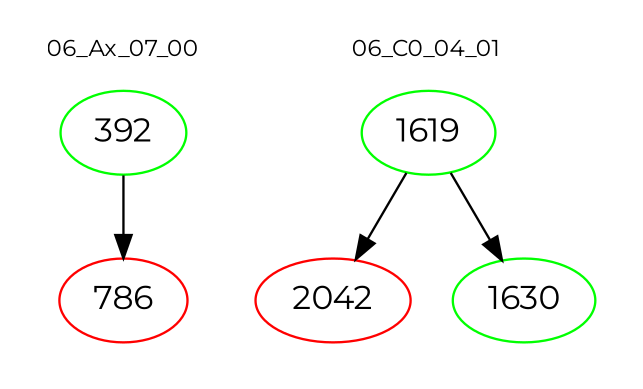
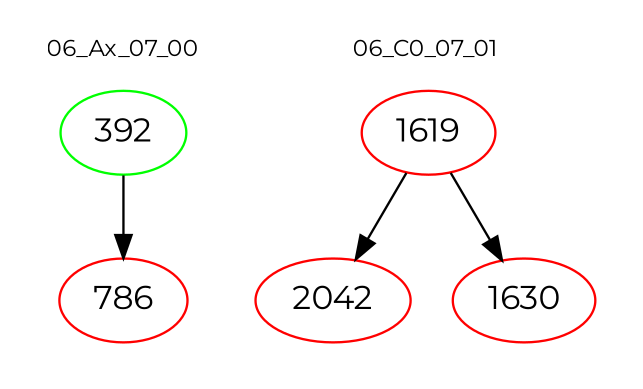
cluster "06_C0_04_01": label "06_C0_04_01" -> "06_C0_07_01"
node "1619": color green -> red
node "1630": color green -> red
